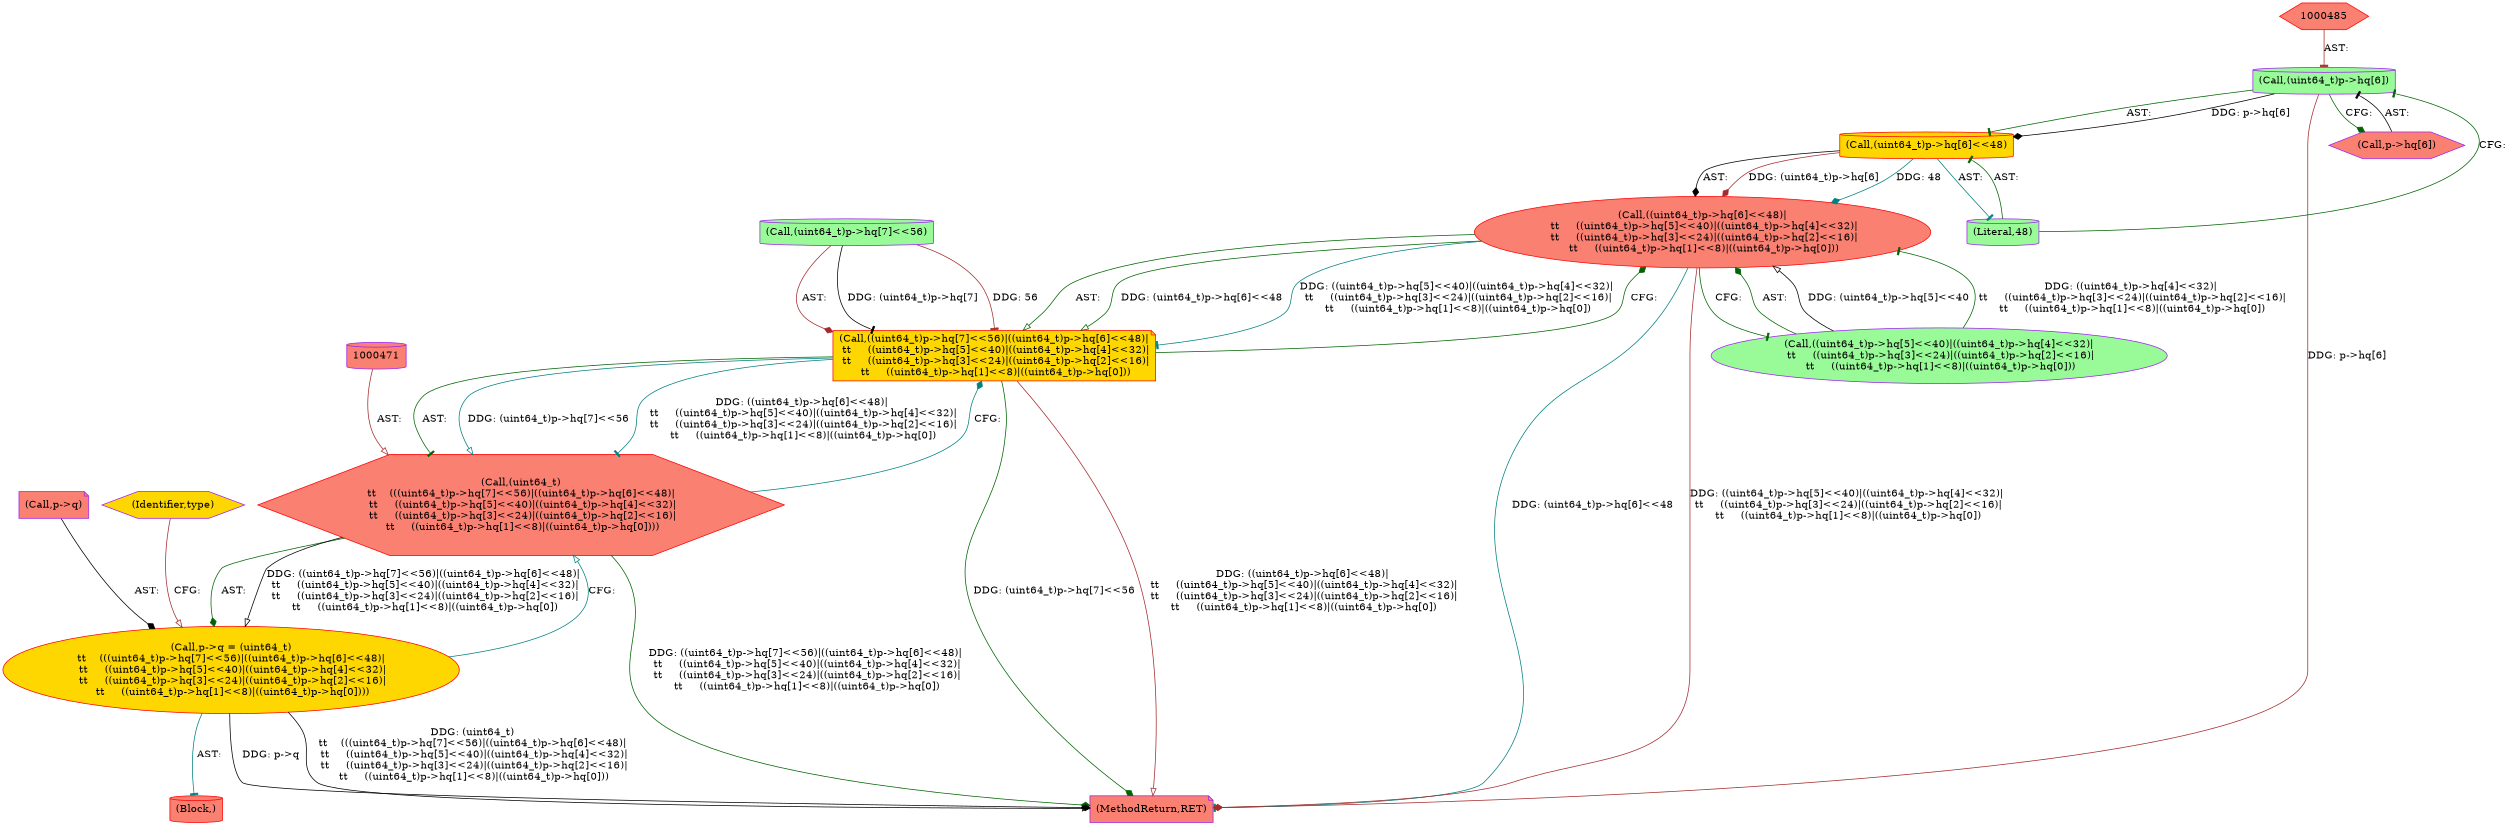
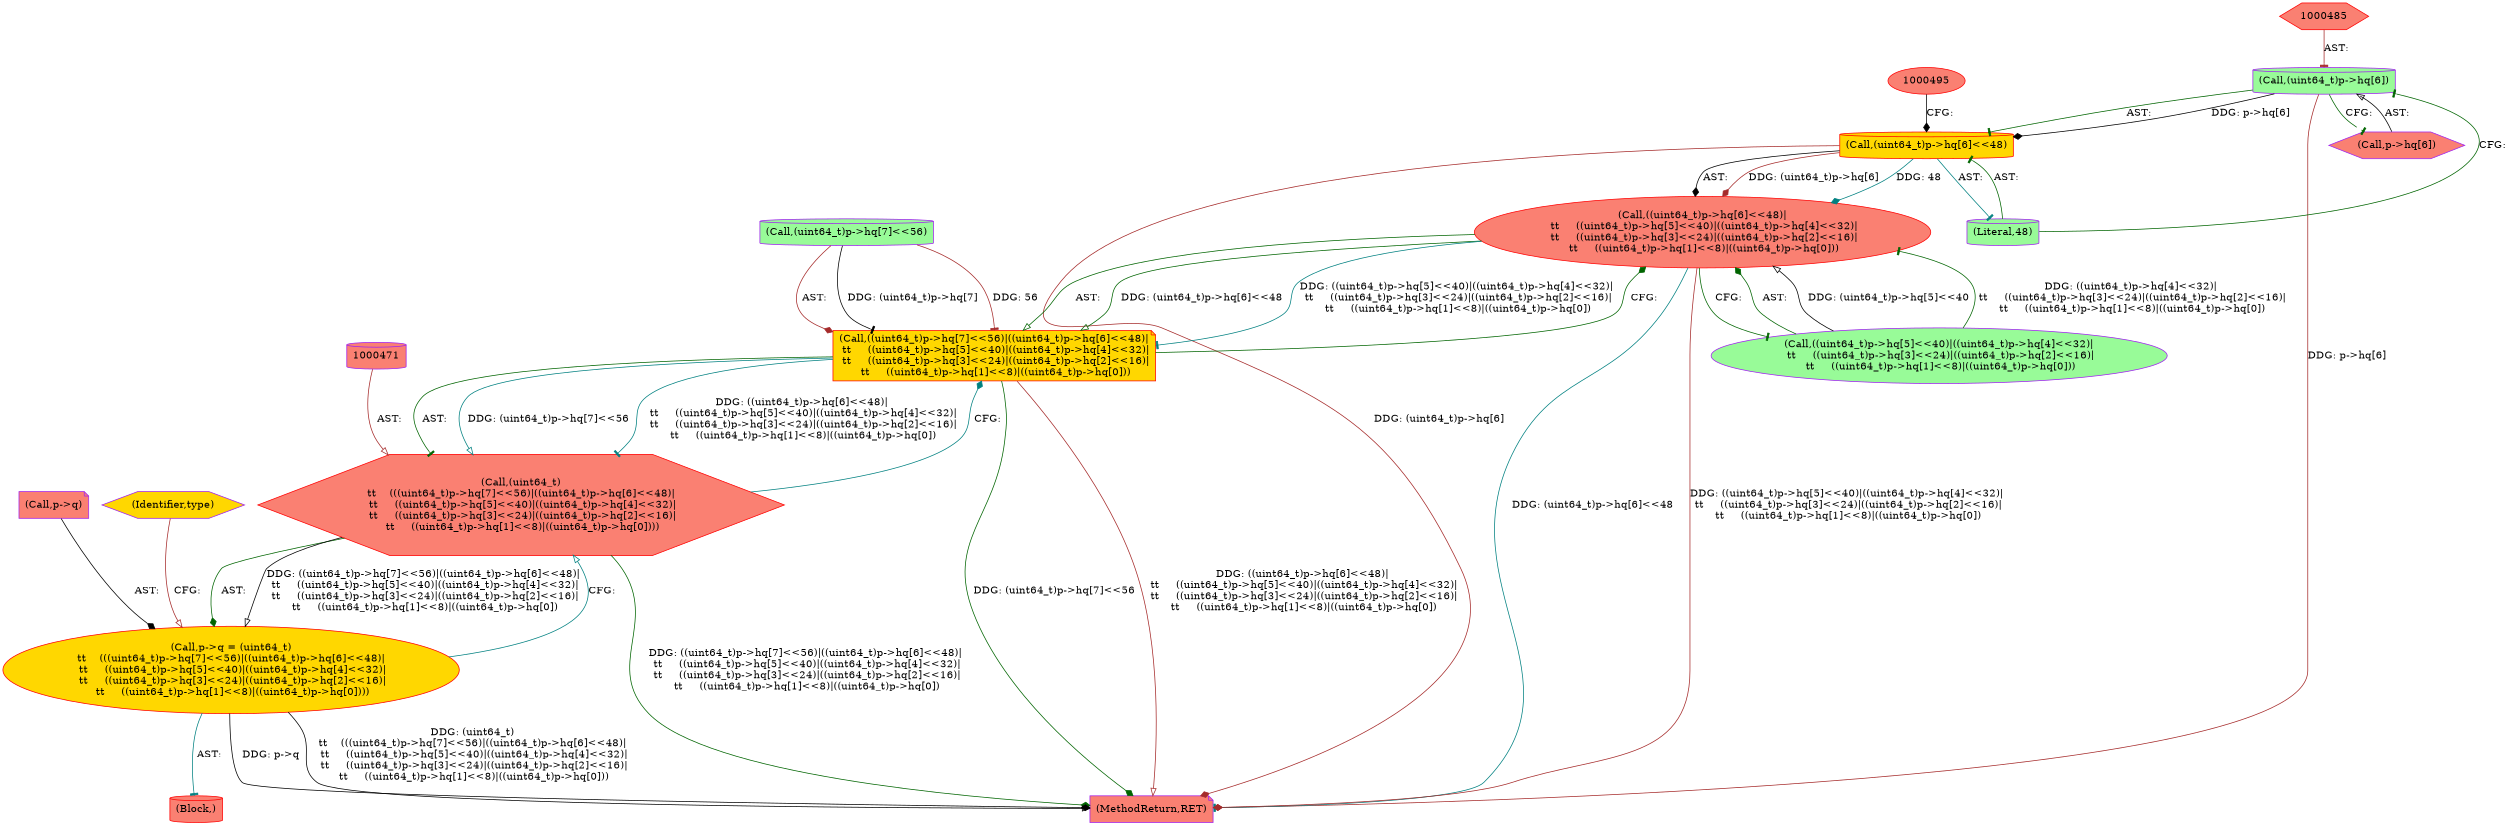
node "1000495": added
edge "(Call,p->hq[6])" -> "(Call,(uint64_t)p->hq[6])": arrowhead tee -> onormal
edge "(Call,(uint64_t)p->hq[6])" -> "(Call,p->hq[6])": arrowhead diamond -> tee
edge "(Call,(uint64_t)p->hq[6]<<48)" -> "(MethodReturn,RET)": added, label "DDG: (uint64_t)p->hq[6]"
